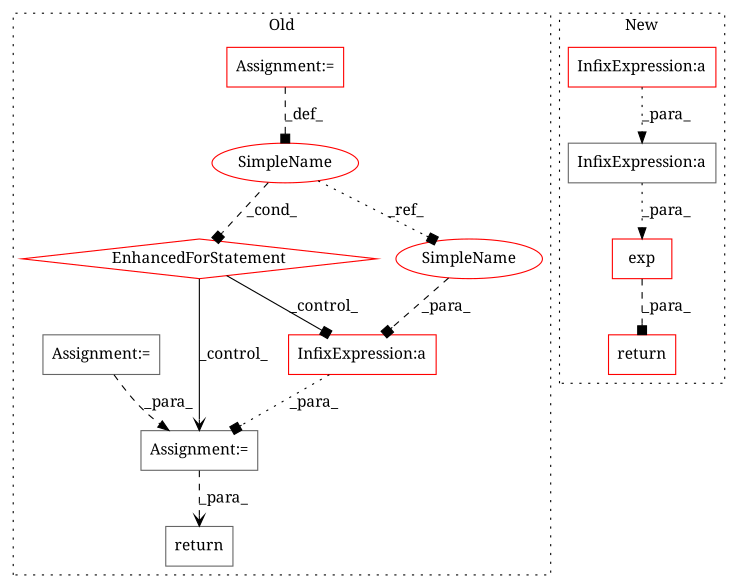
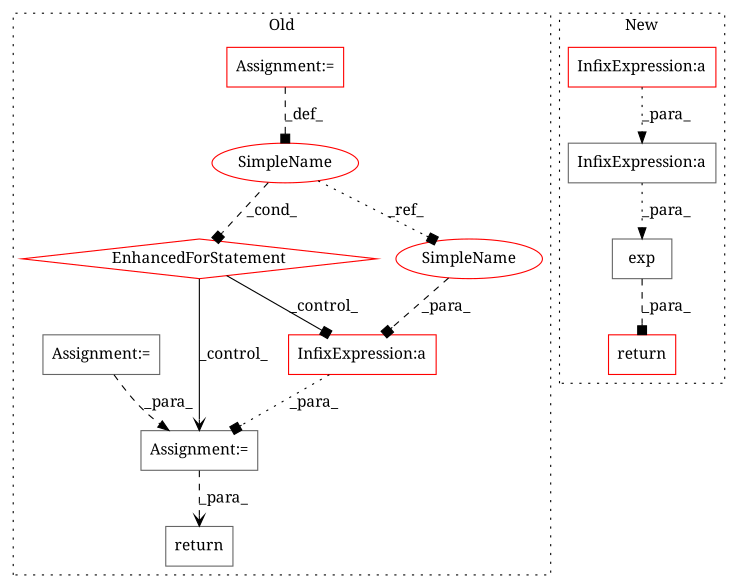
node "exp": color red -> gray40
